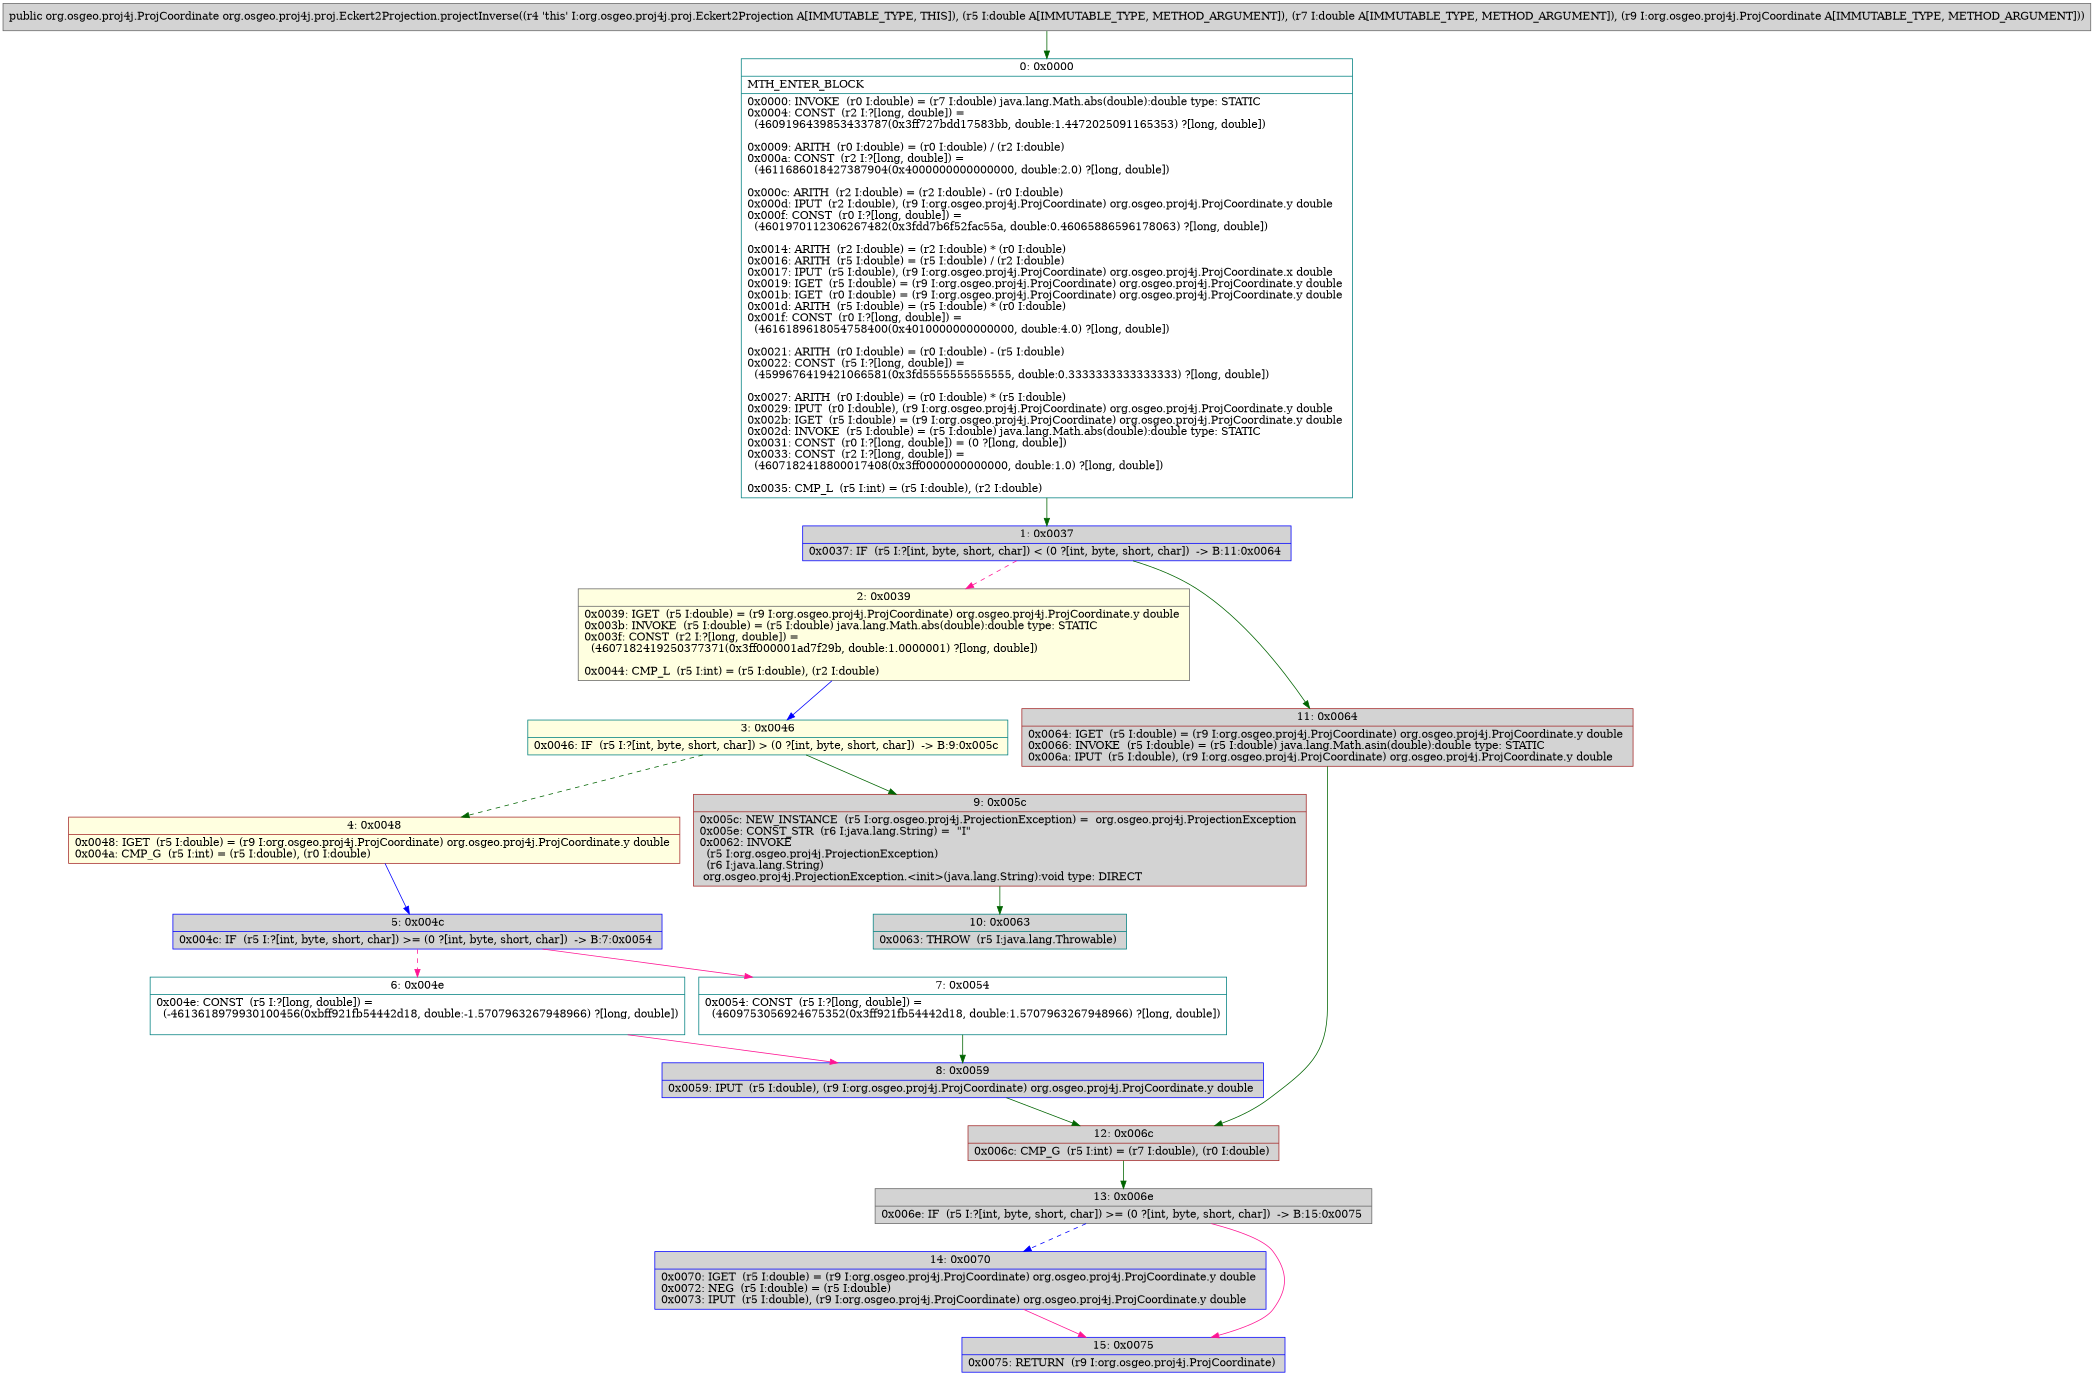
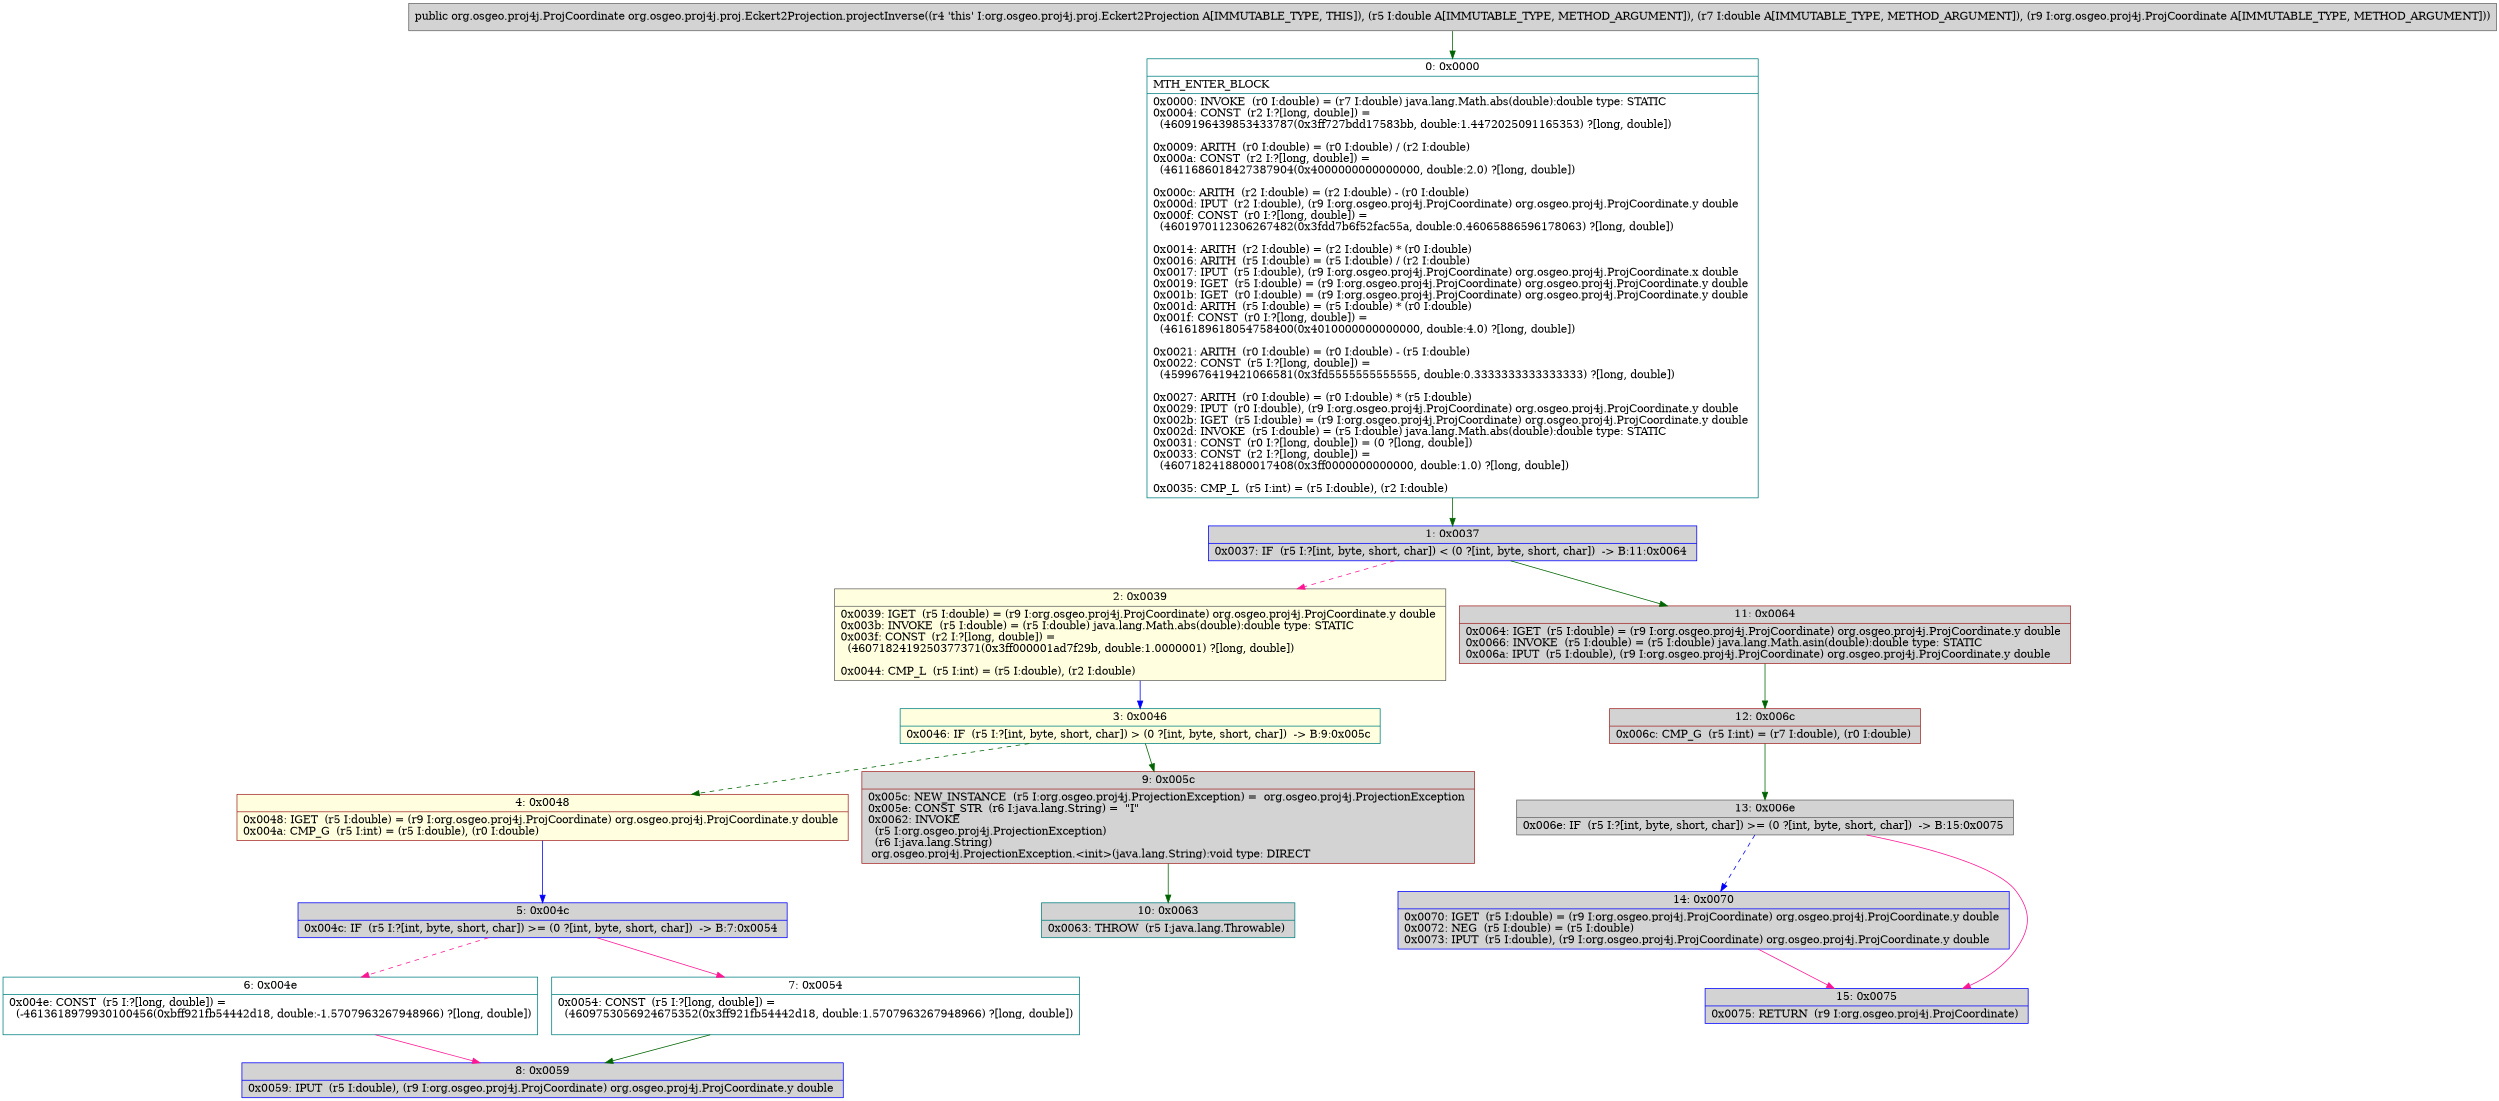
edge "8: 0x0059" -> "12: 0x006c": removed
